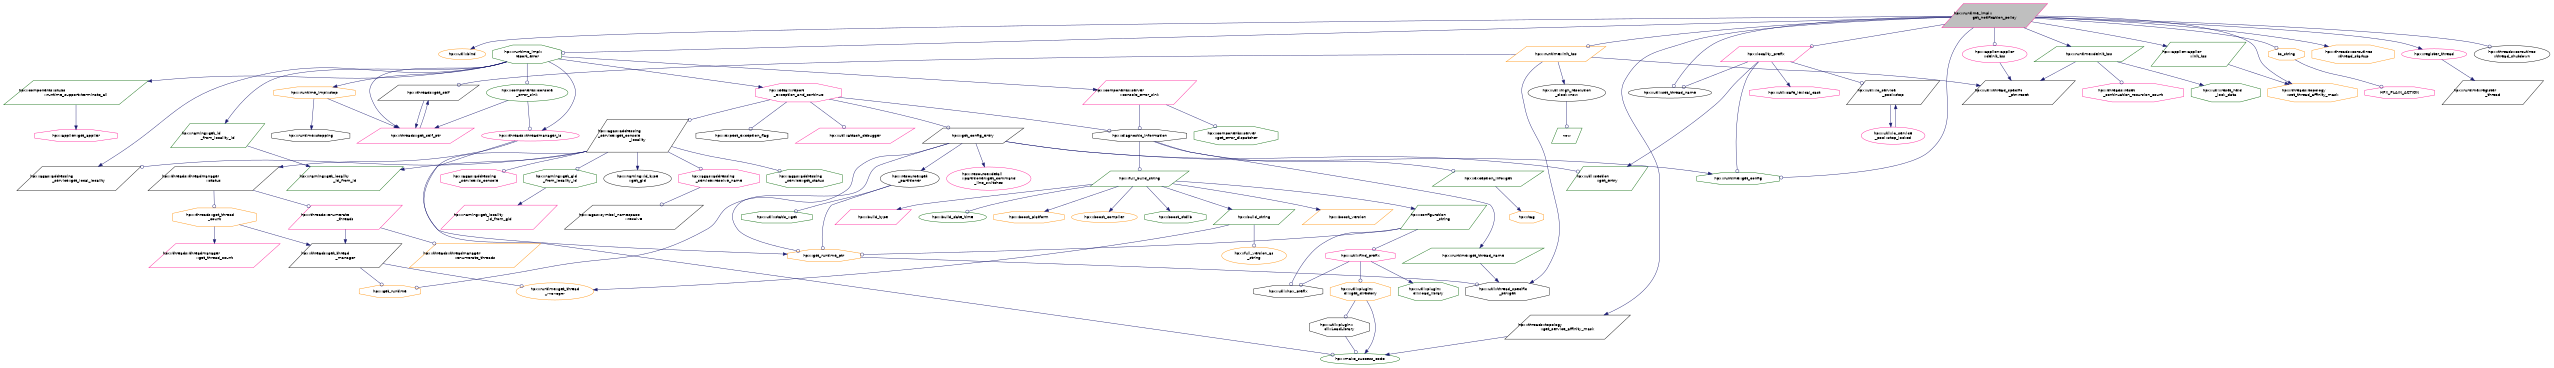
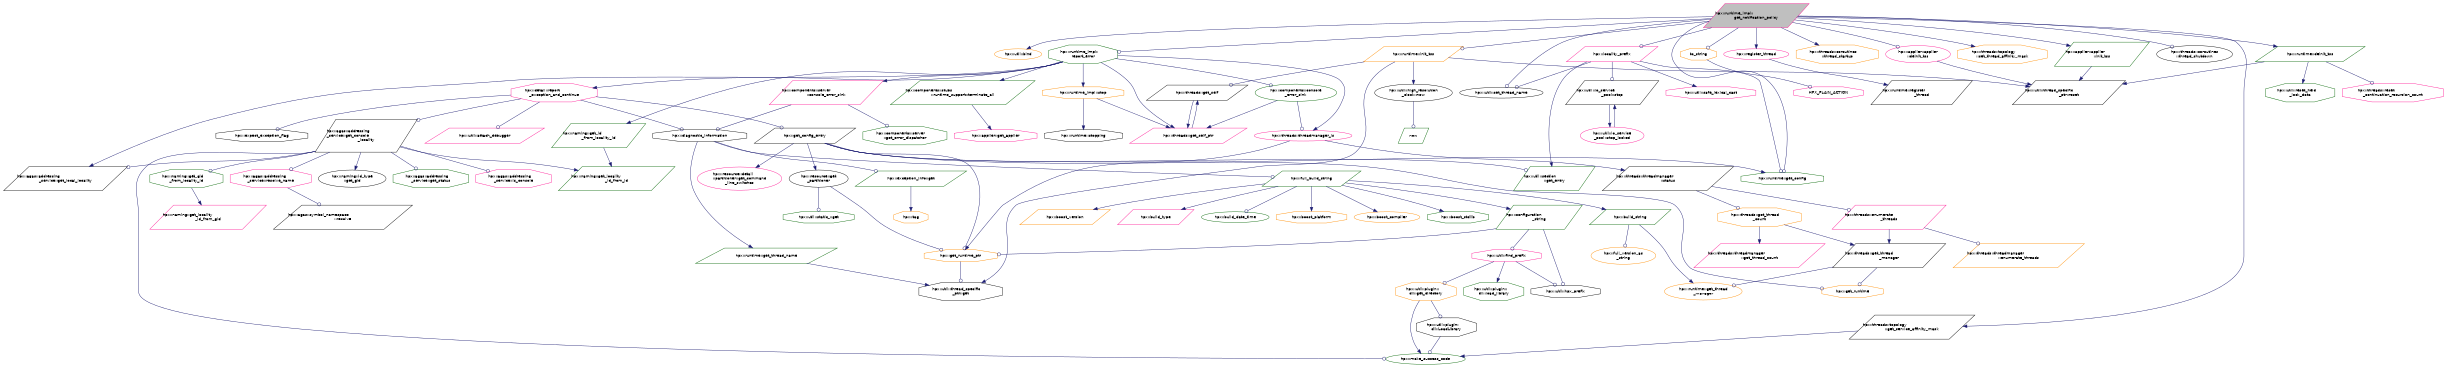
edge "hpx::applier::applier ::init_tss" -> "hpx::threads::topology ::set_thread_affinity_mask": now "hpx::applier::applier ::init_tss" -> "hpx::util::thread_specific _ptr::reset"
